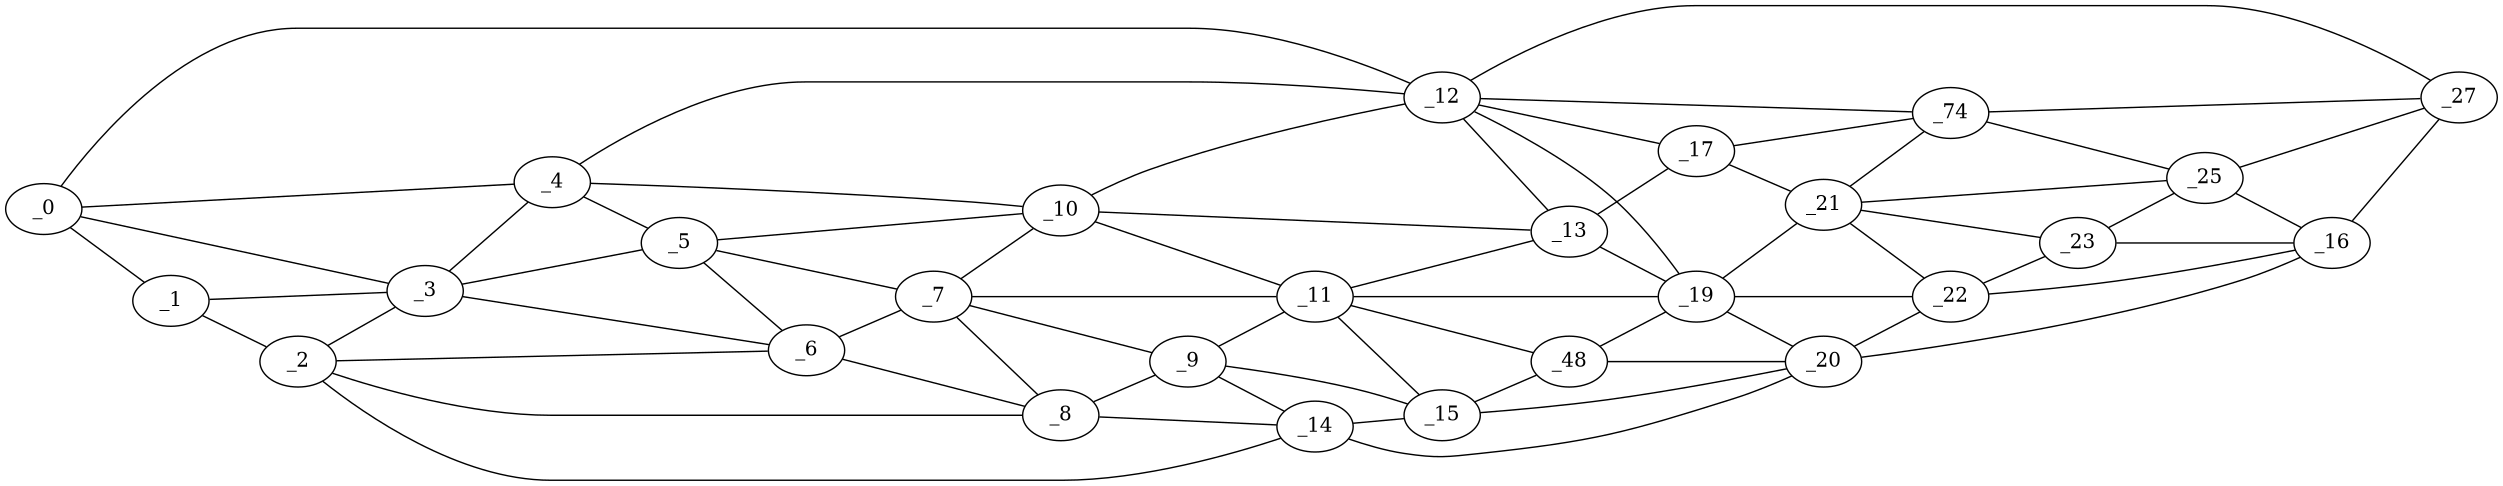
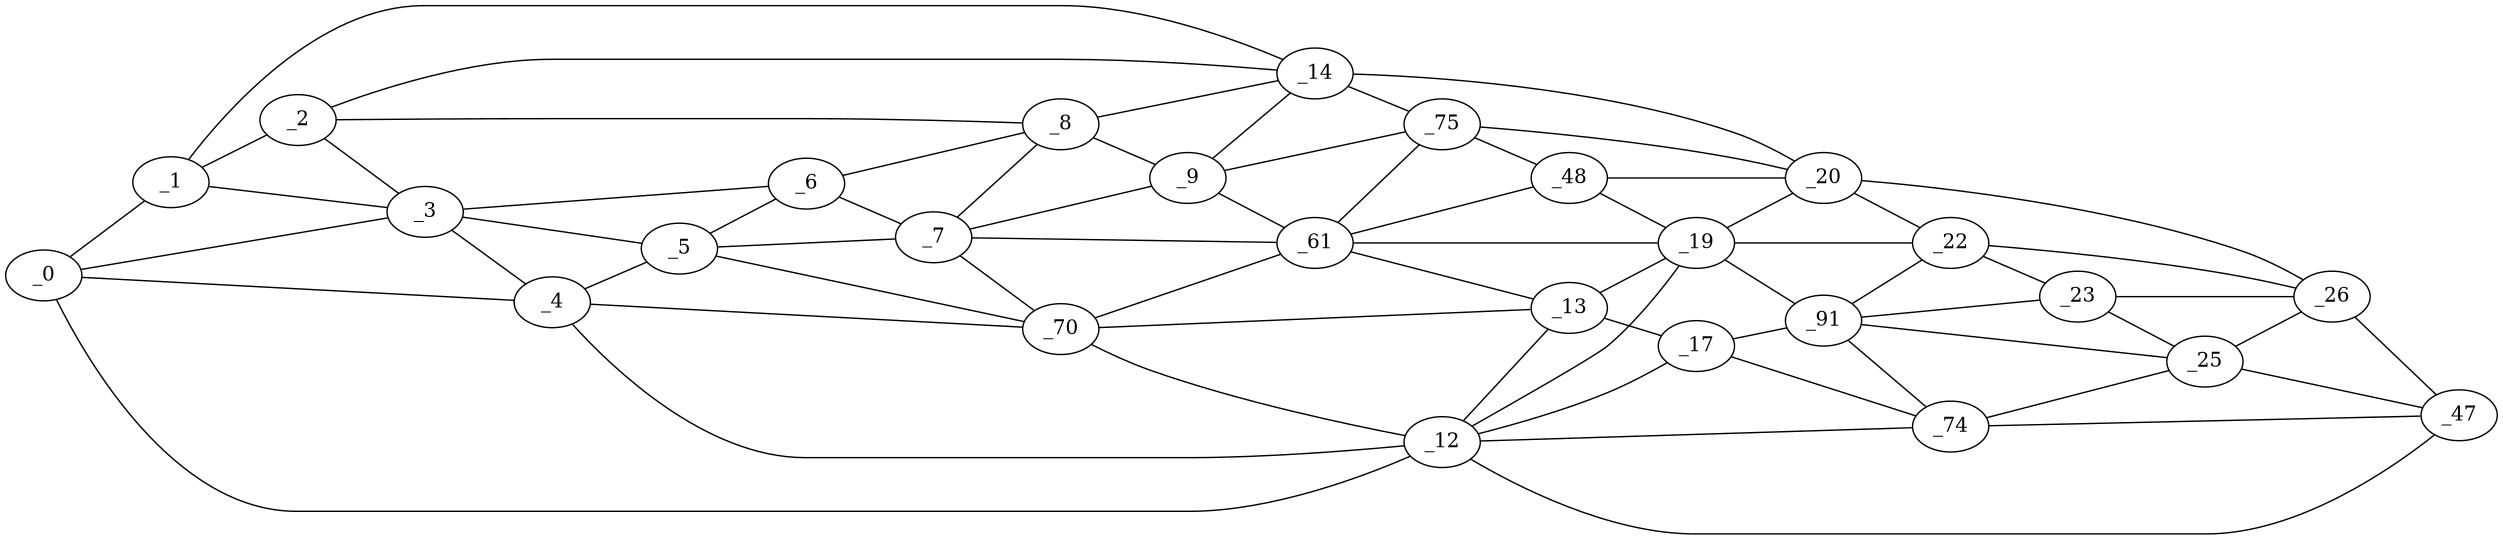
edge "_14" -- "_1": added
node "_27": label "_27" -> "_47"
node "_21": label "_21" -> "_91"
node "_10": label "_10" -> "_70"
node "_16": label "_16" -> "_26"
node "_11": label "_11" -> "_61"
edge "_6" -- "_2": removed
node "_15": label "_15" -> "_75"
